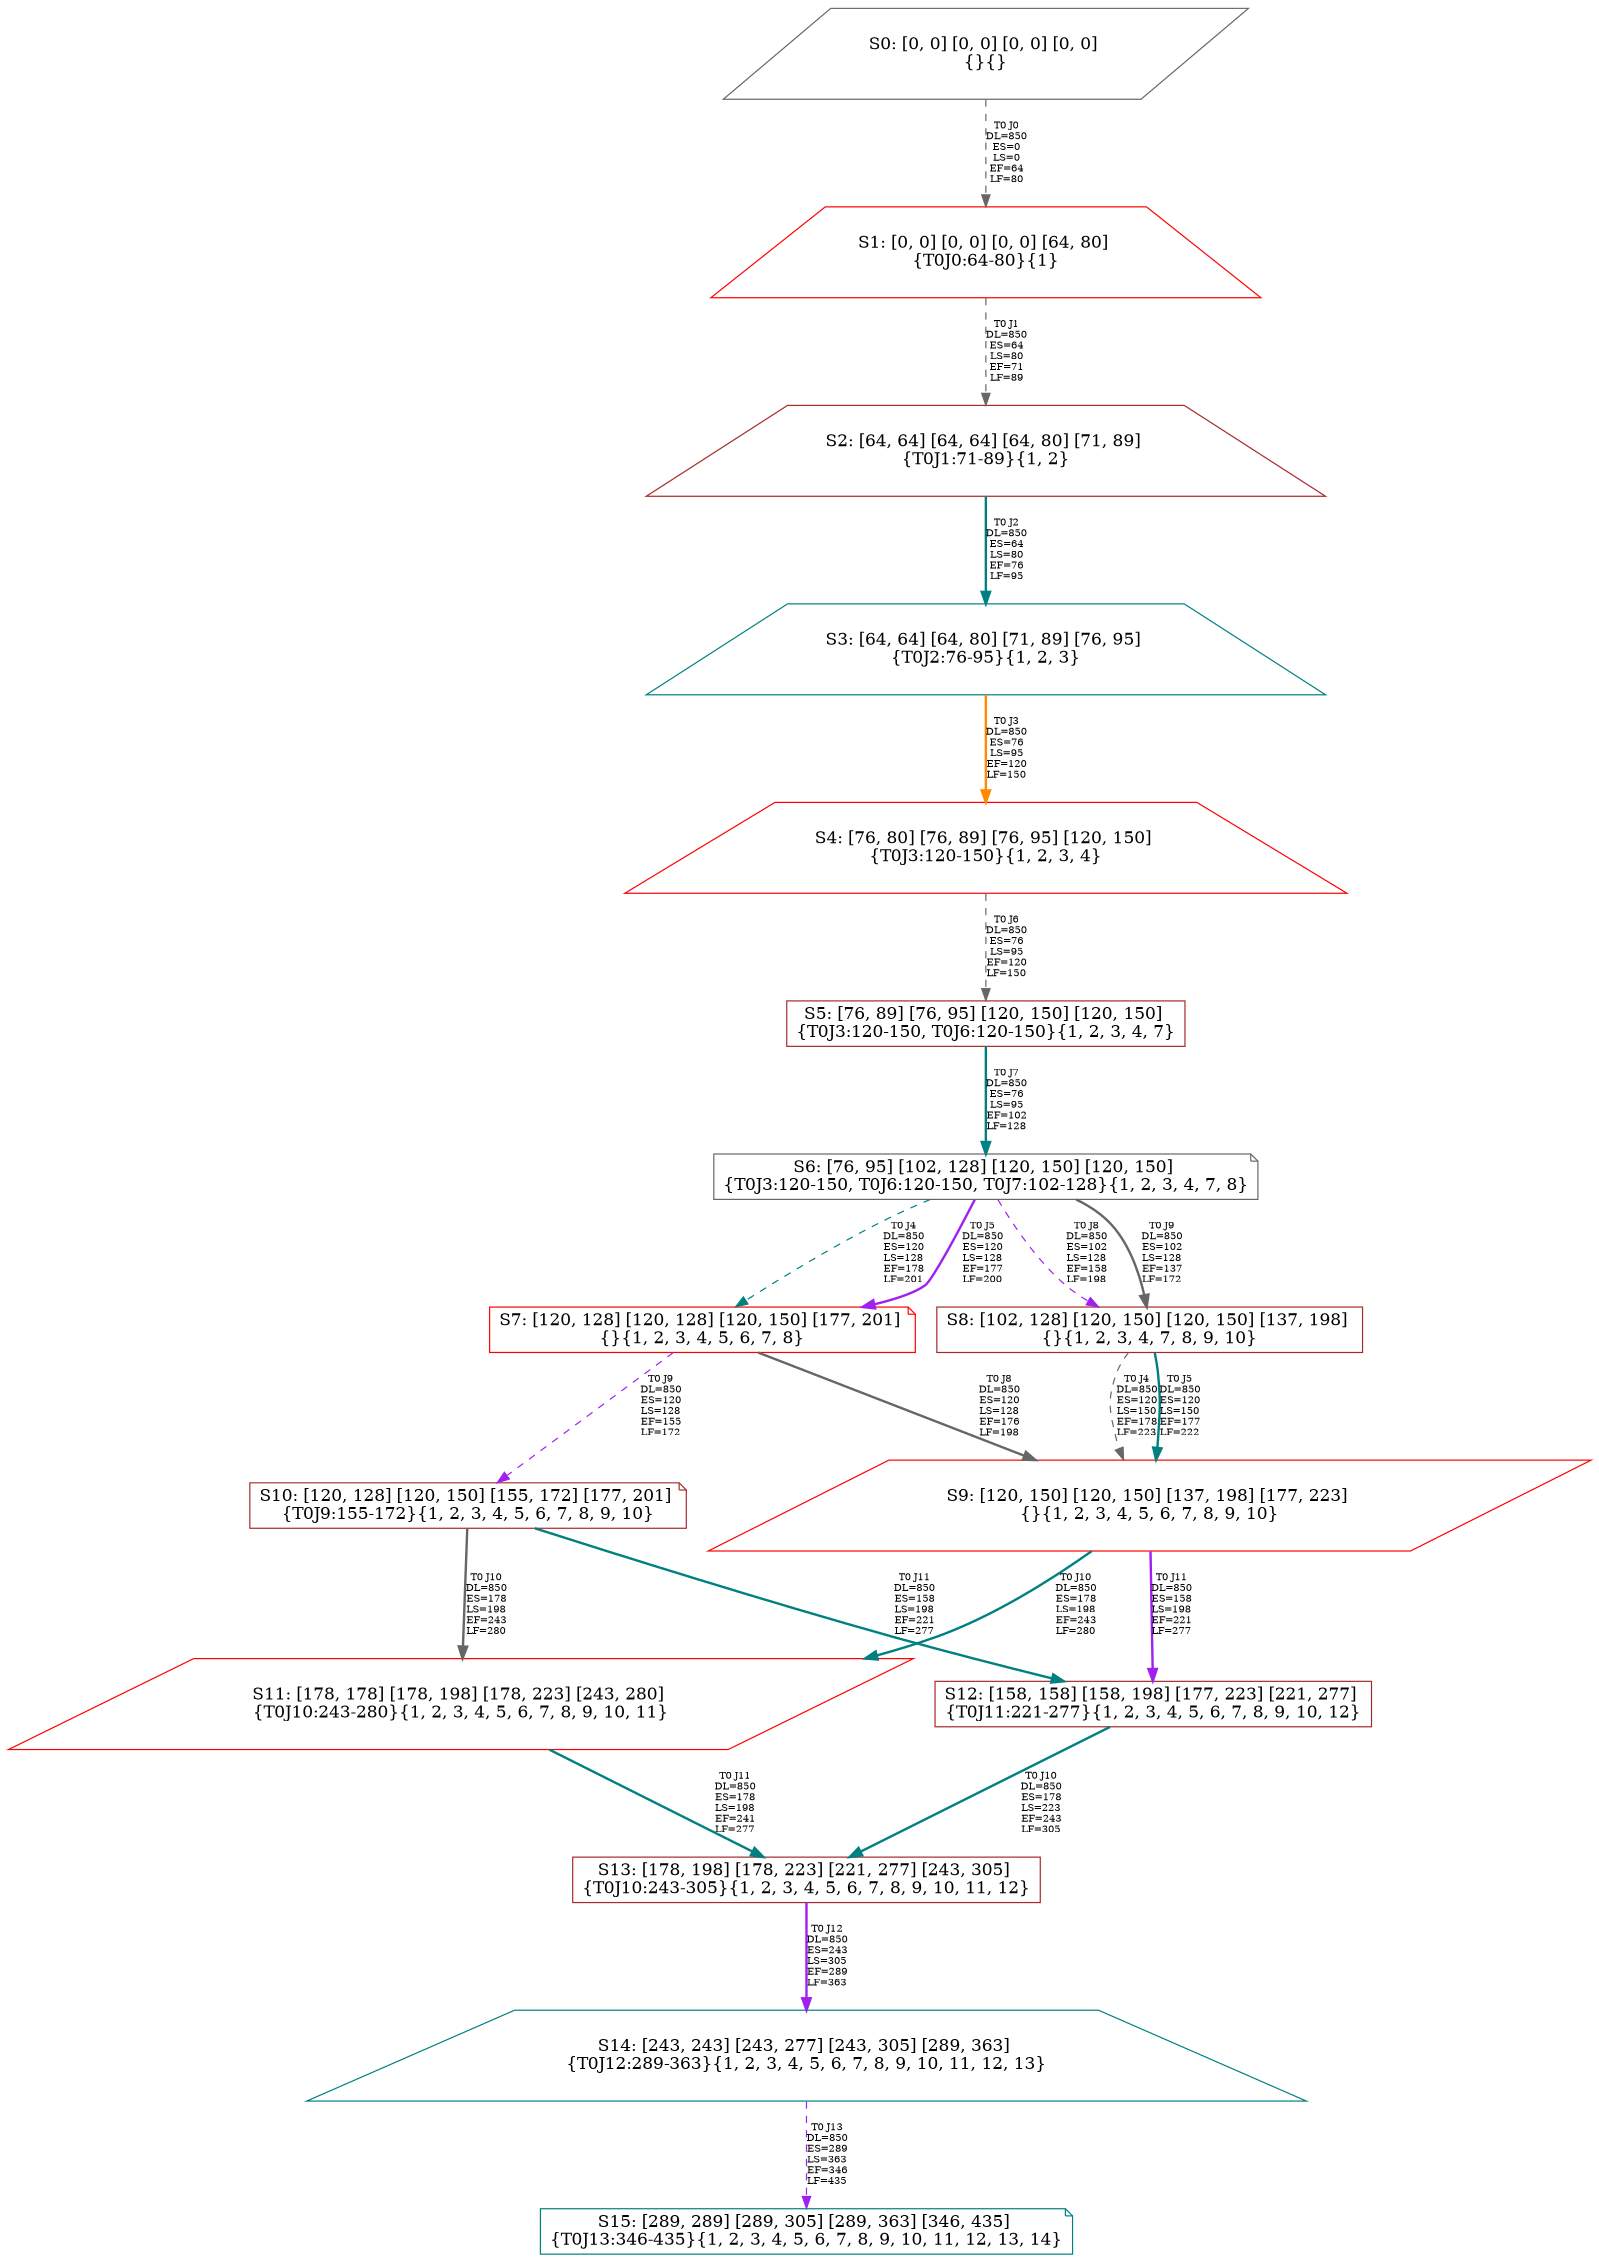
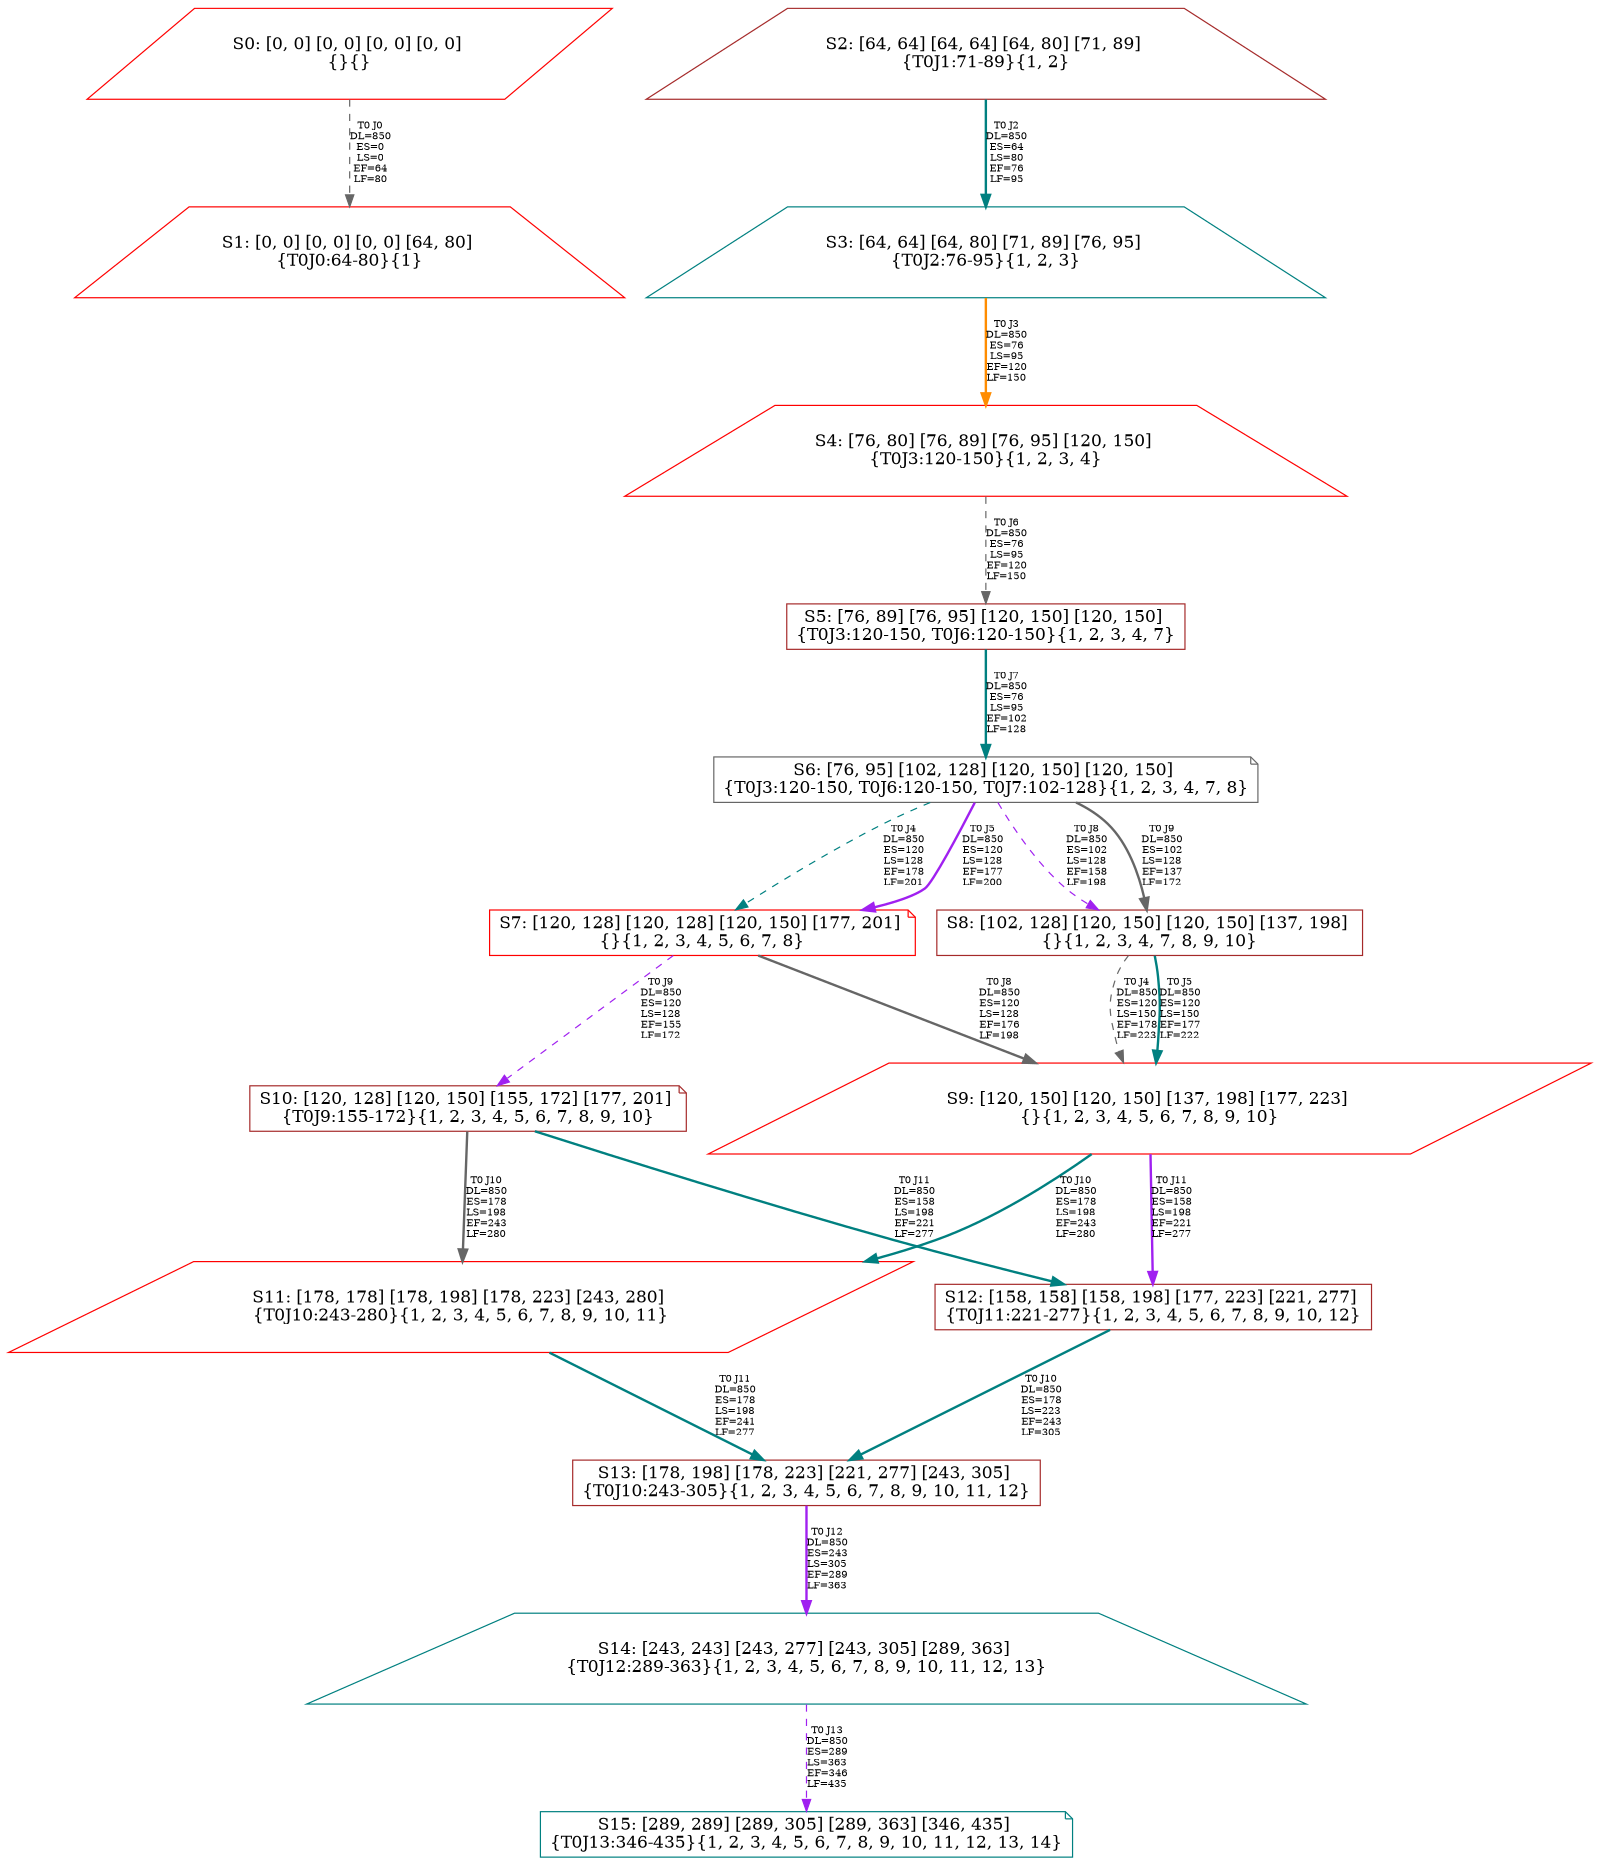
node "S0: [0, 0] [0, 0] [0, 0] [0, 0] {}{}": color gray40 -> red
edge "S1: [0, 0] [0, 0] [0, 0] [64, 80] {T0J0:64-80}{1}" -> "S2: [64, 64] [64, 64] [64, 80] [71, 89] {T0J1:71-89}{1, 2}": removed, label "T0 J1 DL=850 ES=64 LS=80 EF=71 LF=89"
